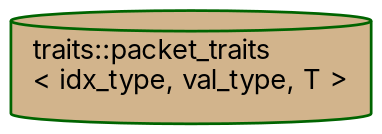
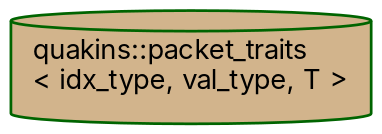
node "traits::packet_traits < idx_type, val_type, T >": label "traits::packet_traits < idx_type, val_type, T >" -> "quakins::packet_traits < idx_type, val_type, T >"
